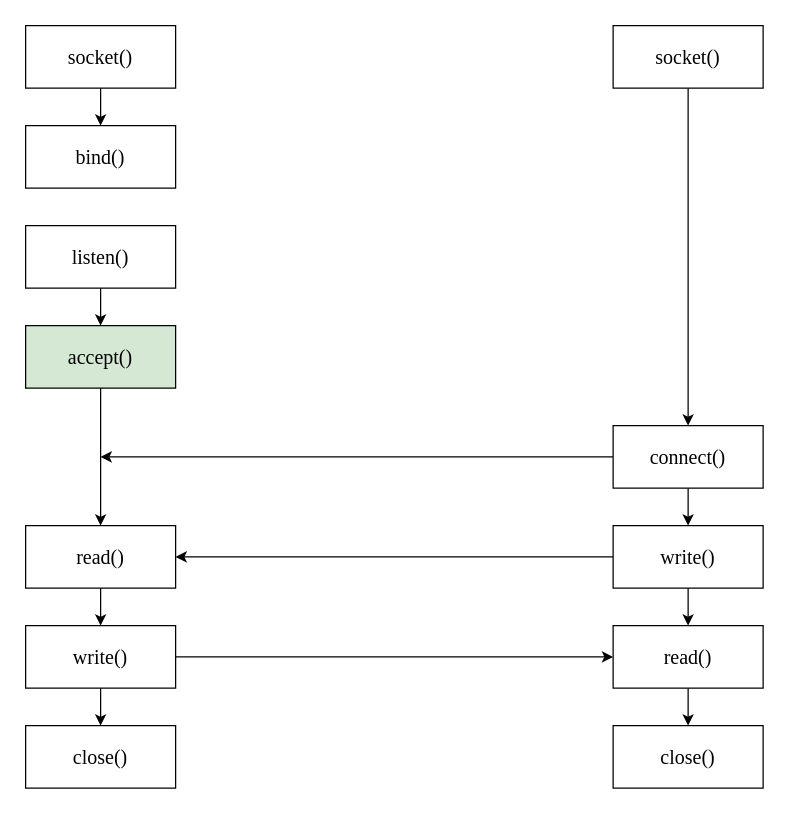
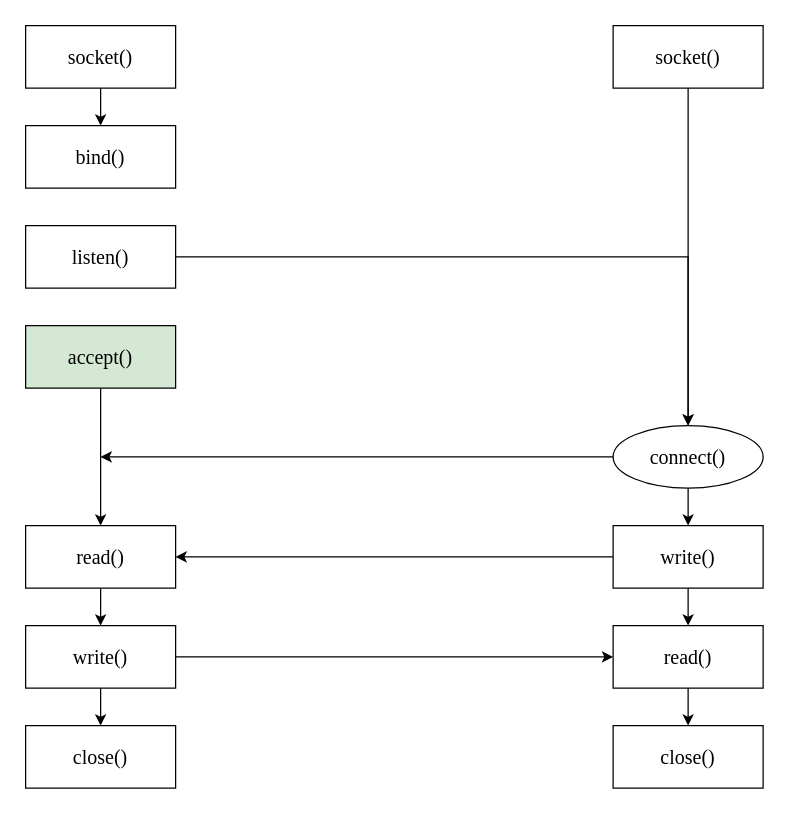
edge "listen()" -> "accept()": now "listen()" -> "connect()"
node "connect()": shape rectangle -> ellipse
